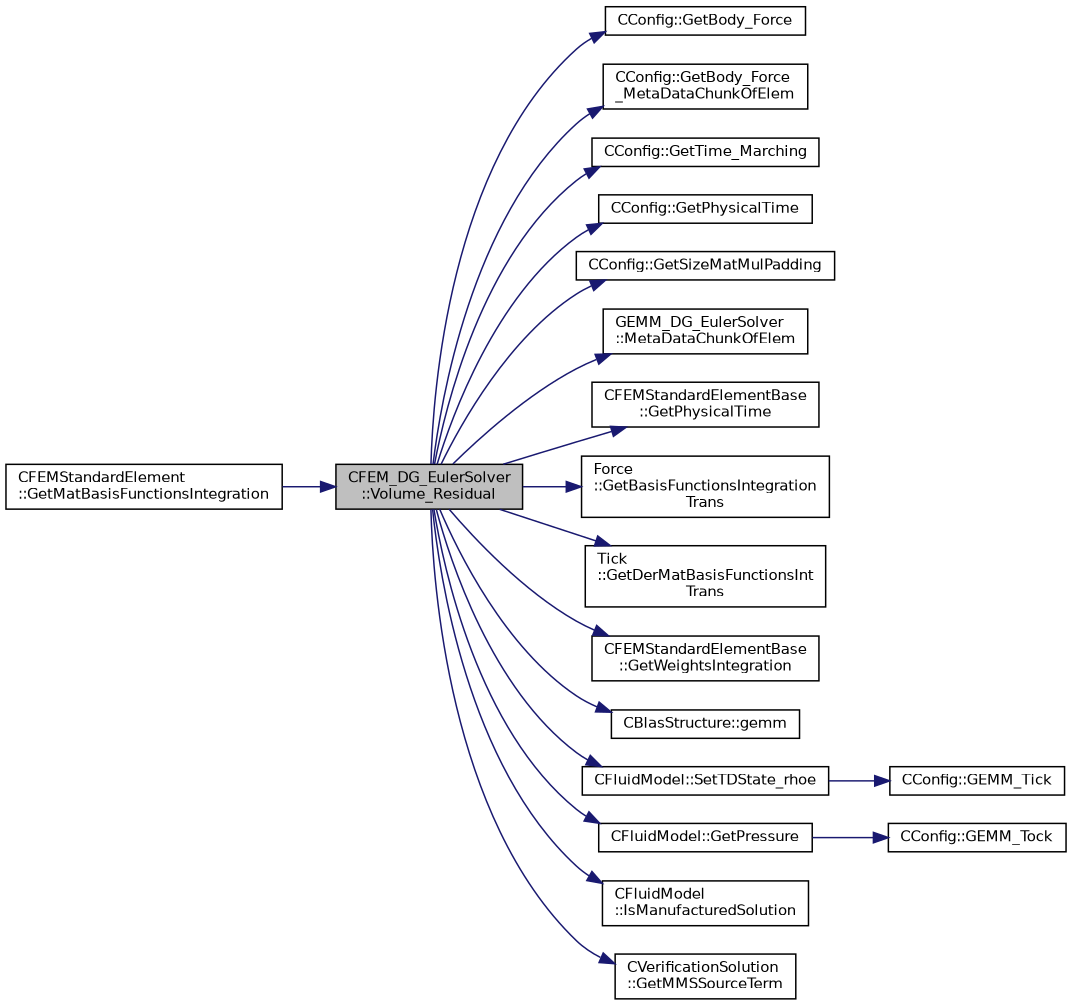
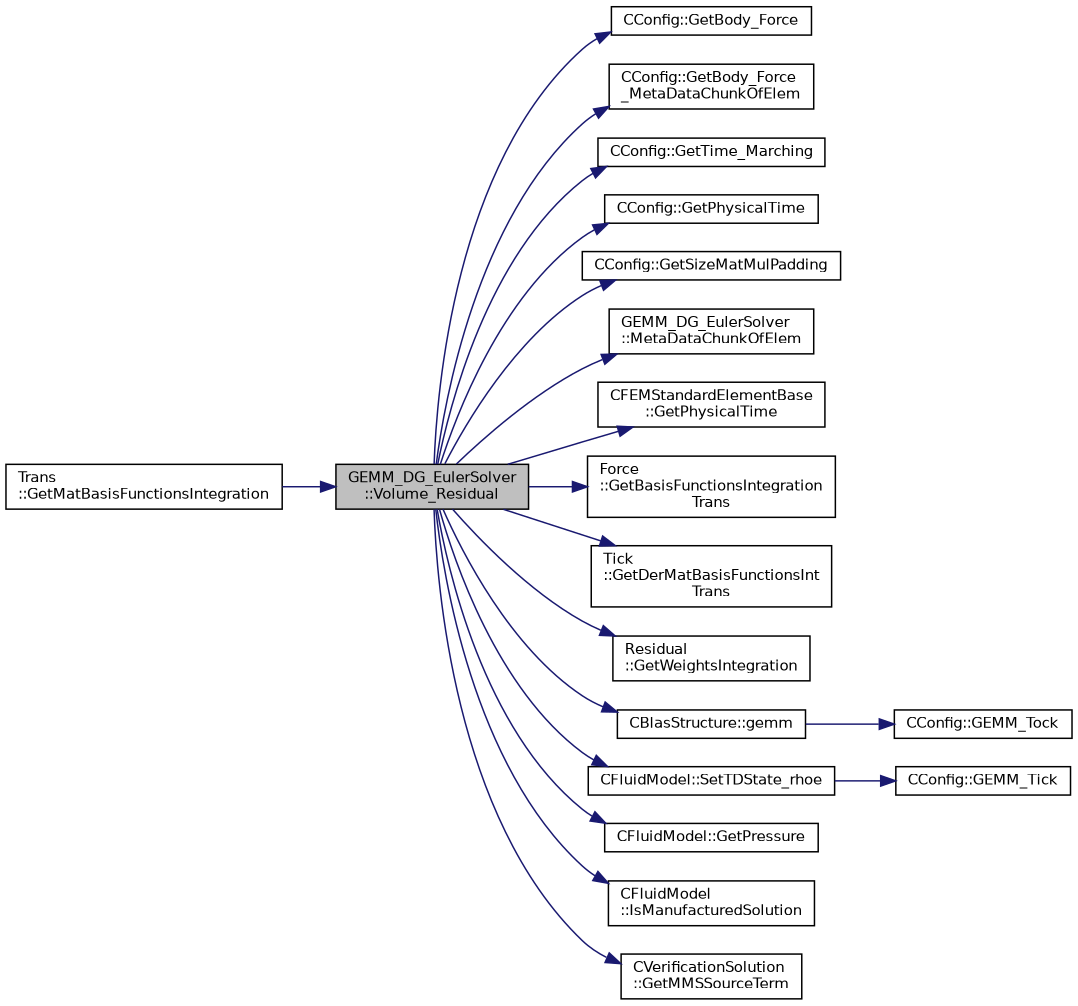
node "CFEMStandardElement ::GetMatBasisFunctionsIntegration": label "CFEMStandardElement ::GetMatBasisFunctionsIntegration" -> "Trans ::GetMatBasisFunctionsIntegration"
node "CFEM_DG_EulerSolver ::Volume_Residual": label "CFEM_DG_EulerSolver ::Volume_Residual" -> "GEMM_DG_EulerSolver ::Volume_Residual"
node "CFEMStandardElementBase ::GetWeightsIntegration": label "CFEMStandardElementBase ::GetWeightsIntegration" -> "Residual ::GetWeightsIntegration"
edge "CFluidModel::GetPressure" -> "CConfig::GEMM_Tock": now "CBlasStructure::gemm" -> "CConfig::GEMM_Tock"
